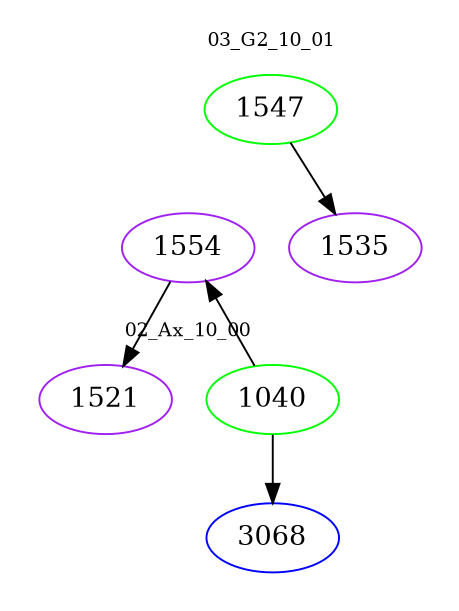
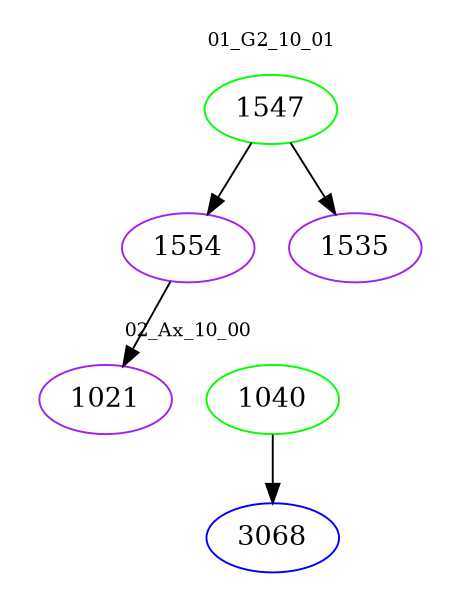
cluster "03_G2_10_01": label "03_G2_10_01" -> "01_G2_10_01"
edge "1040" -> "1554": now "1547" -> "1554"
node "1521": label "1521" -> "1021"
